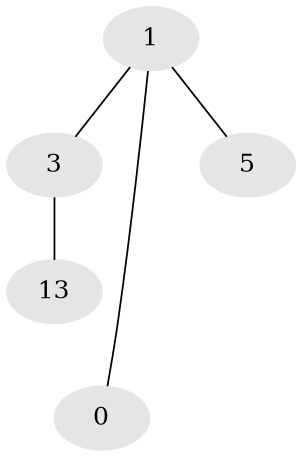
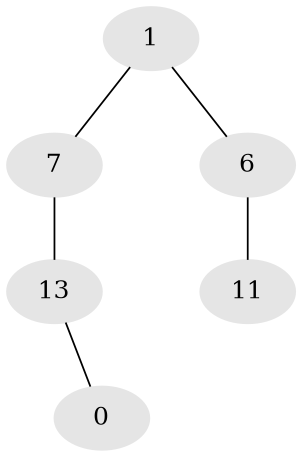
node "3": label "3" -> "7"
node "5": label "5" -> "6"
edge "1" -- "0": now "13" -- "0"
node "11": added
